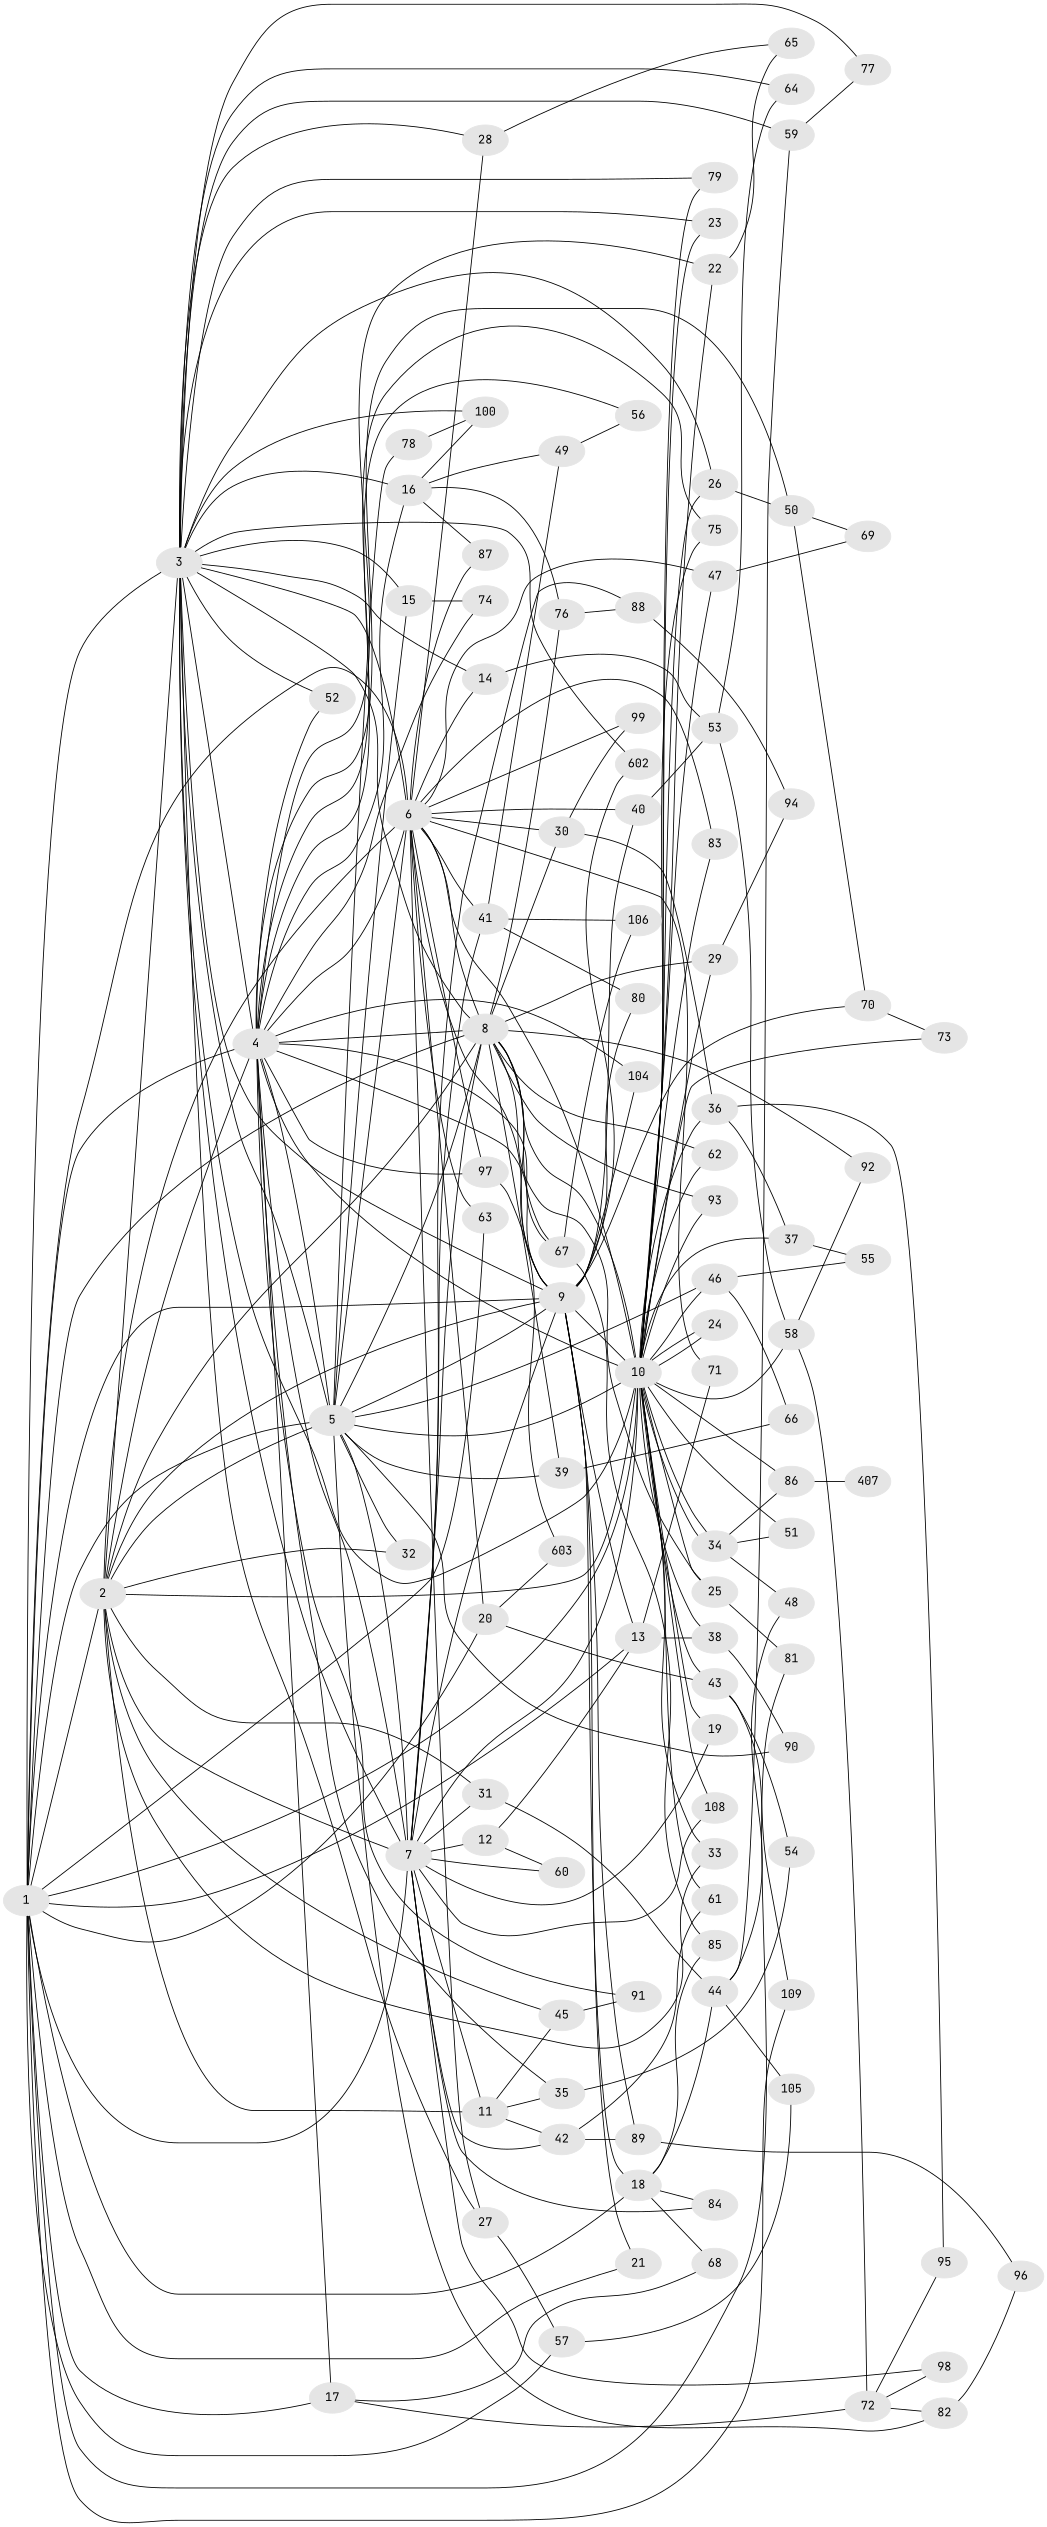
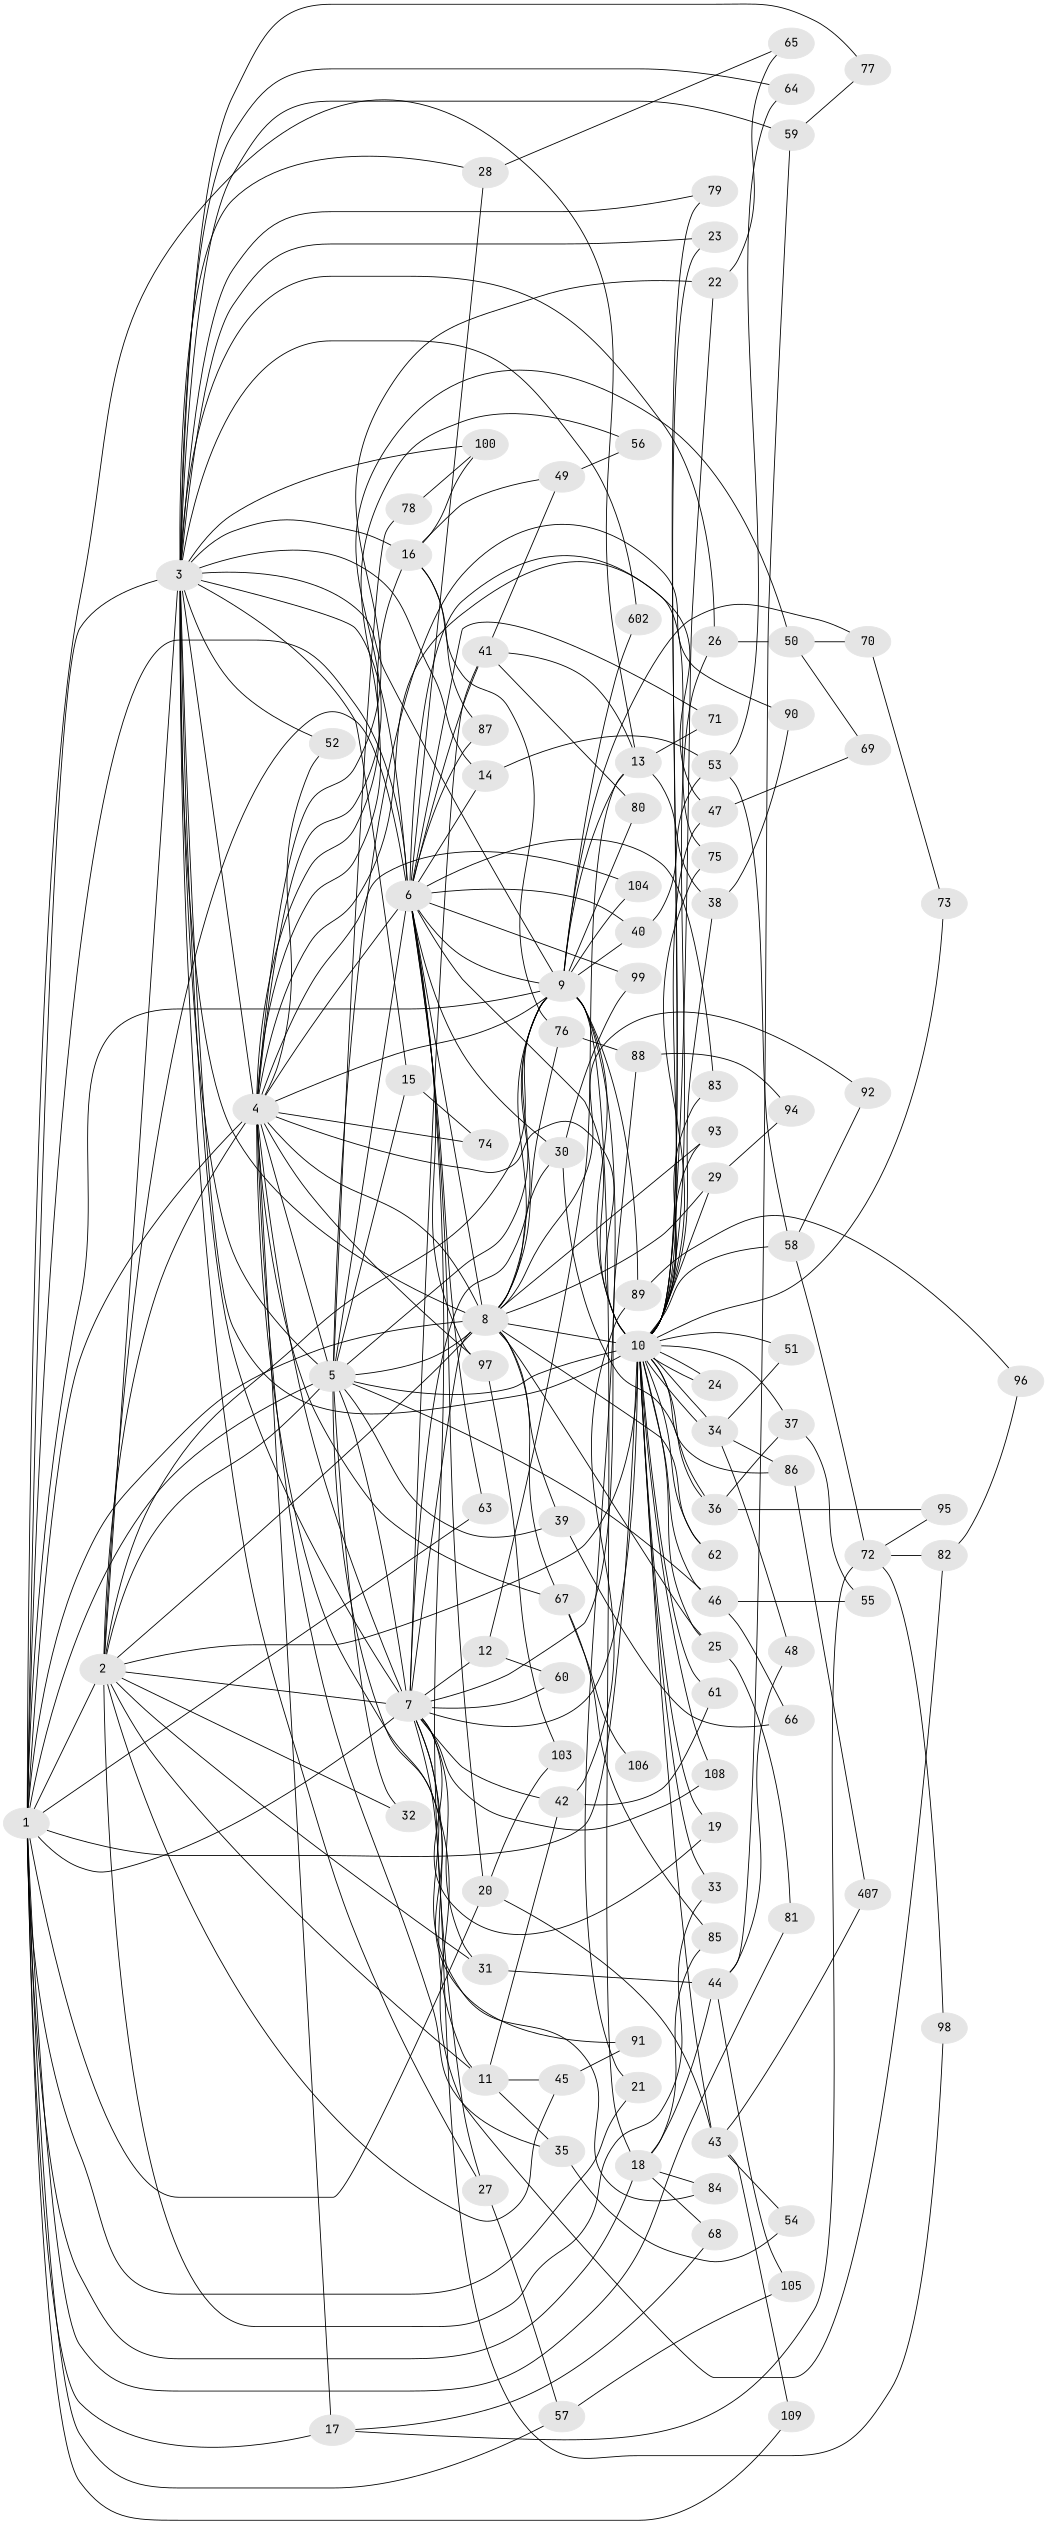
edge "41" -- "106": now "41" -- "13"
node "603": label "603" -> "103"
edge "407" -- "43": added
